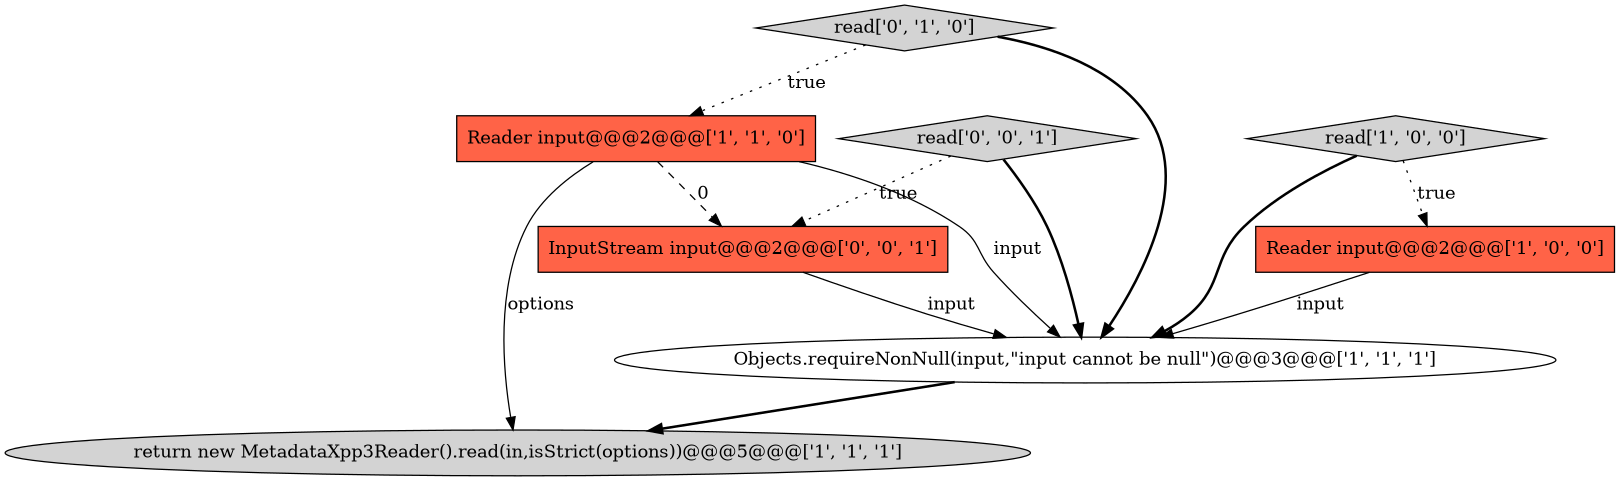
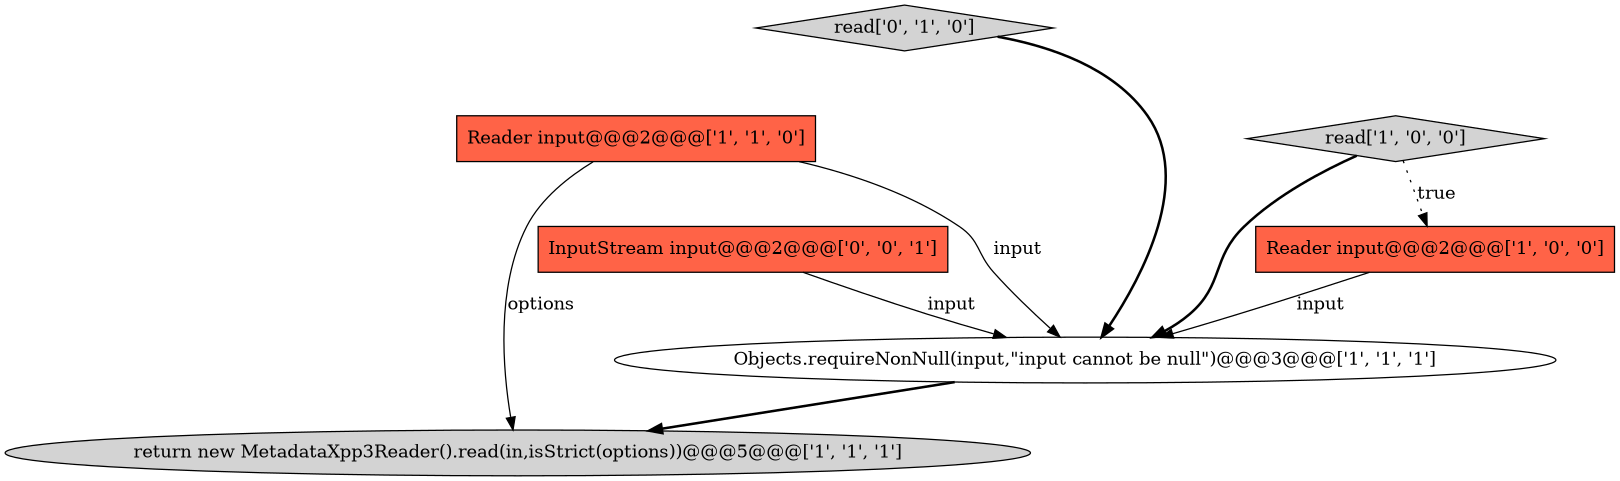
edge "read['0', '1', '0']" -> "Reader input@@@2@@@['1', '1', '0']": removed, label "true"
node "read['0', '0', '1']": removed
edge "Reader input@@@2@@@['1', '1', '0']" -> "InputStream input@@@2@@@['0', '0', '1']": removed, label "0"
